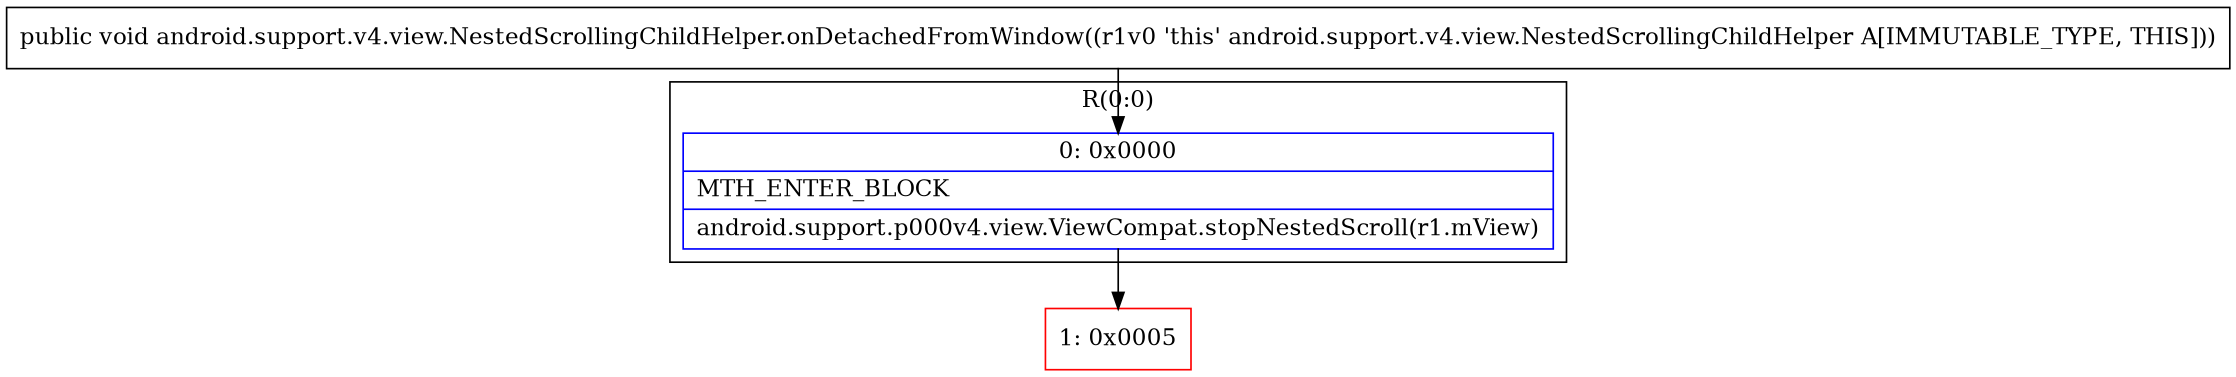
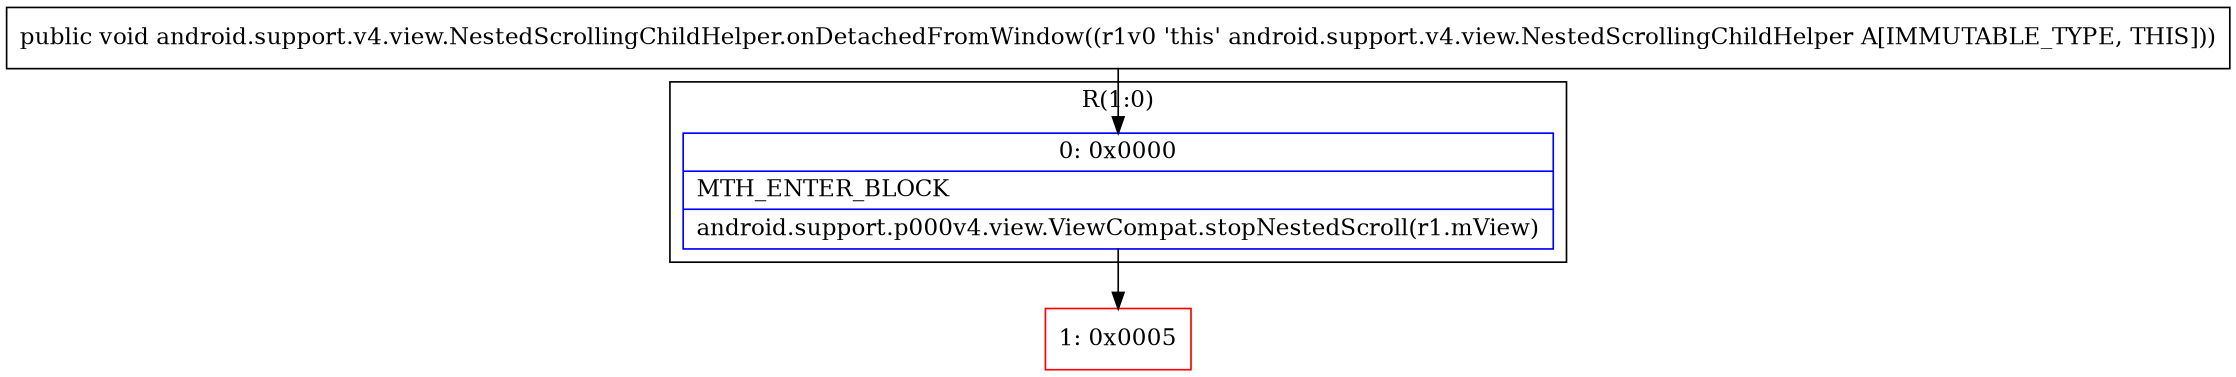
cluster "R(0:0)": label "R(0:0)" -> "R(1:0)"
